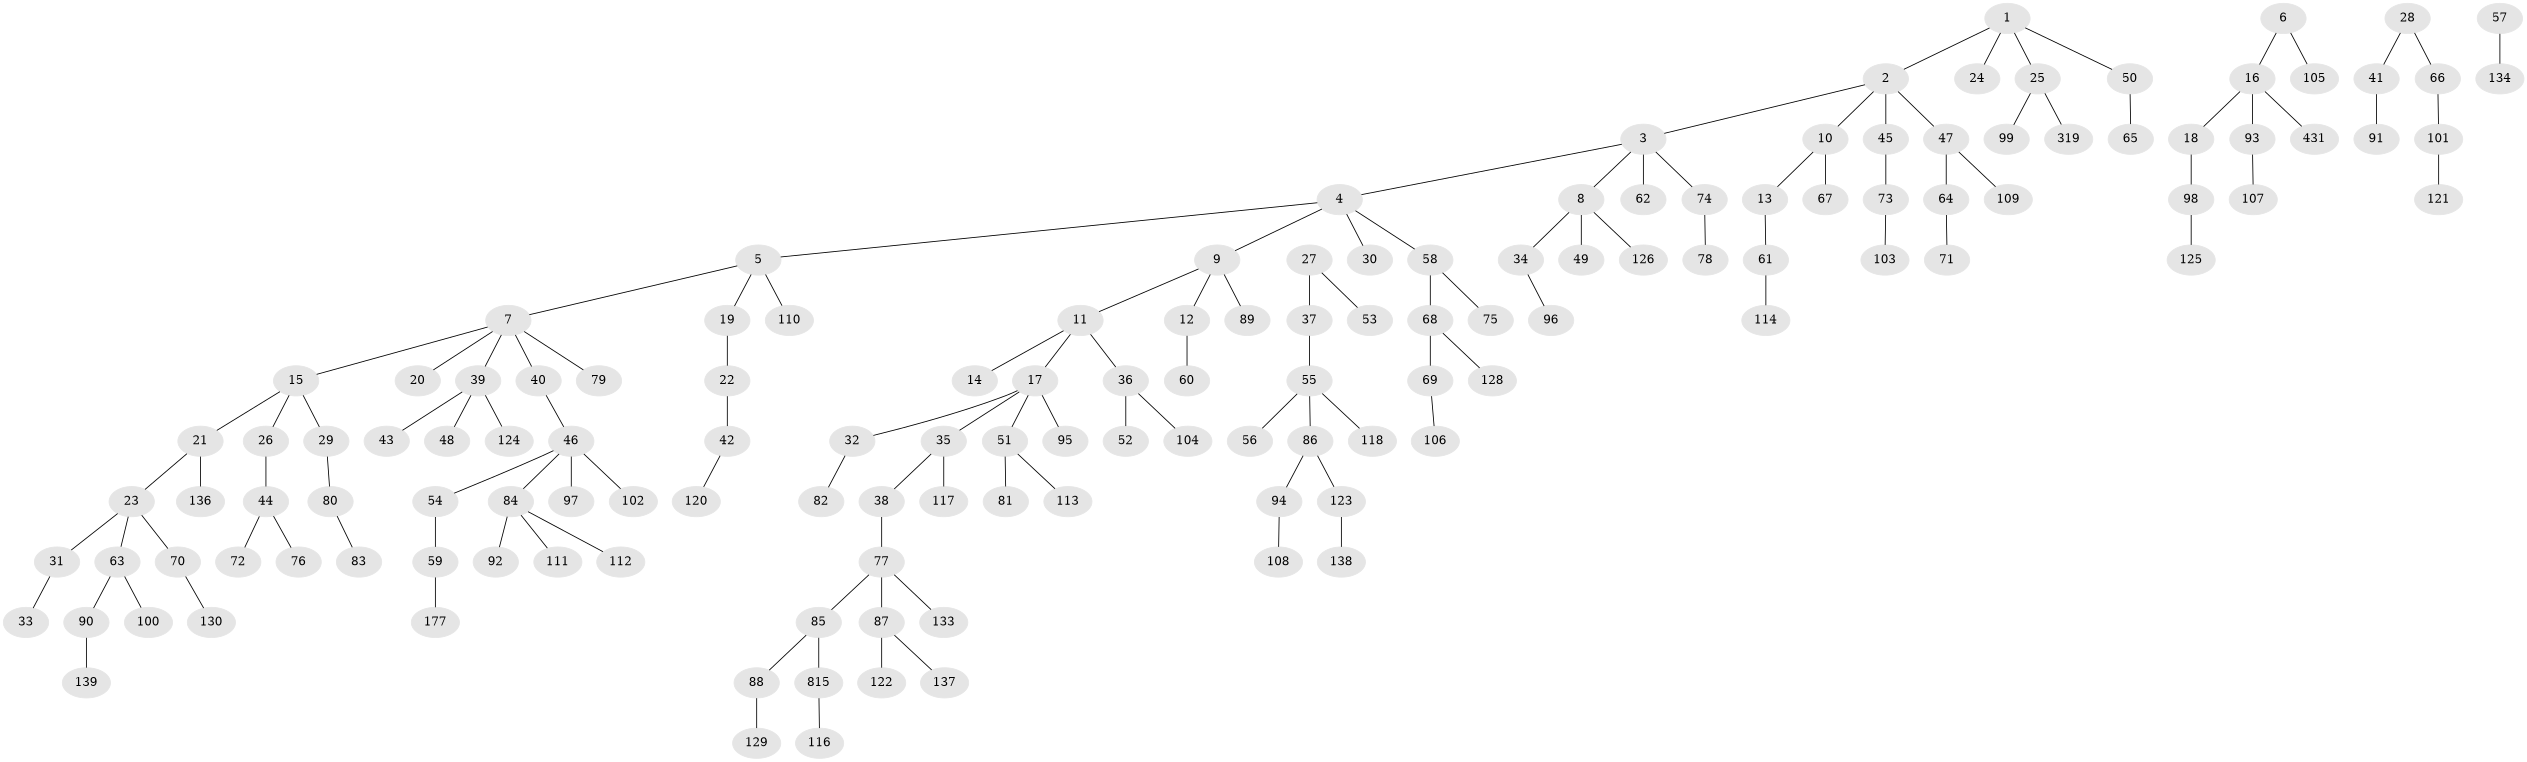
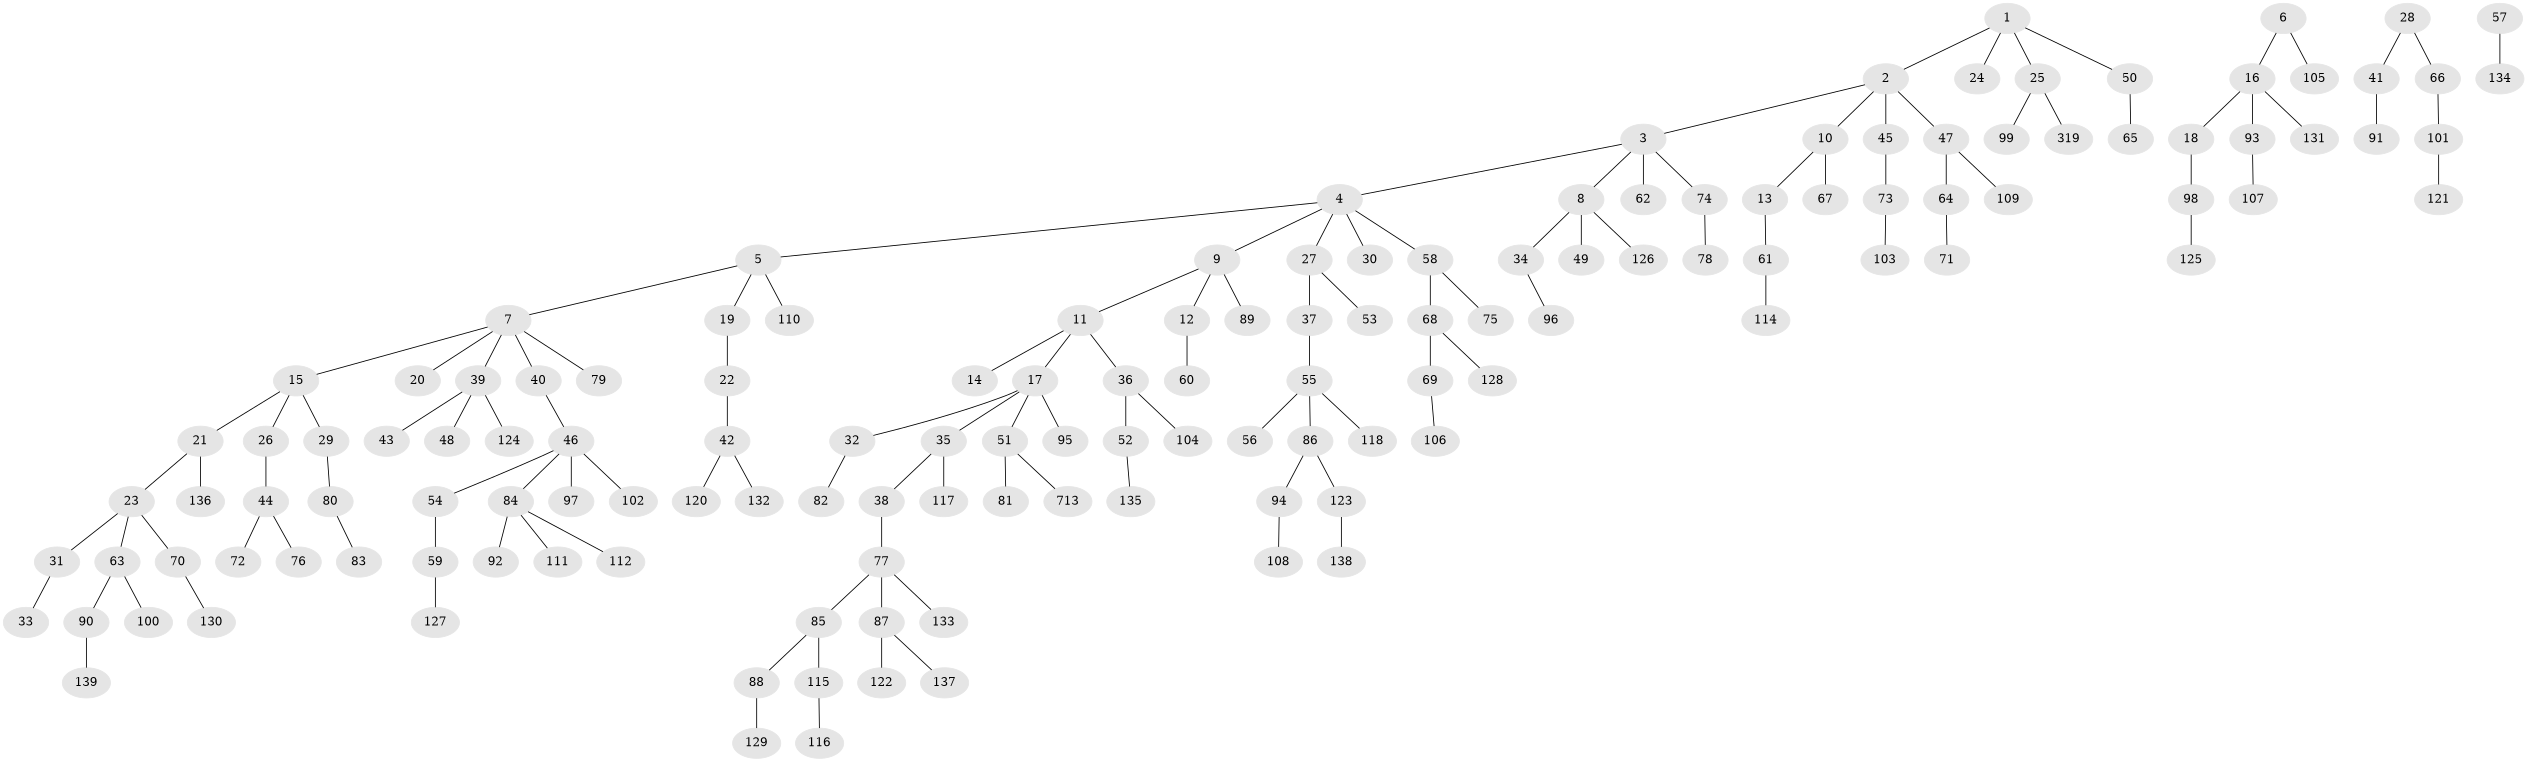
node "431": label "431" -> "131"
edge "4" -- "27": added
node "132": added
node "113": label "113" -> "713"
node "135": added
node "177": label "177" -> "127"
node "815": label "815" -> "115"
